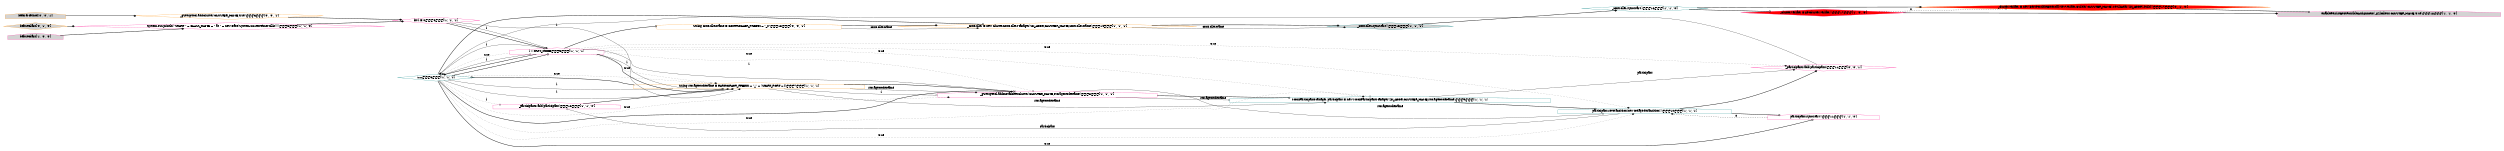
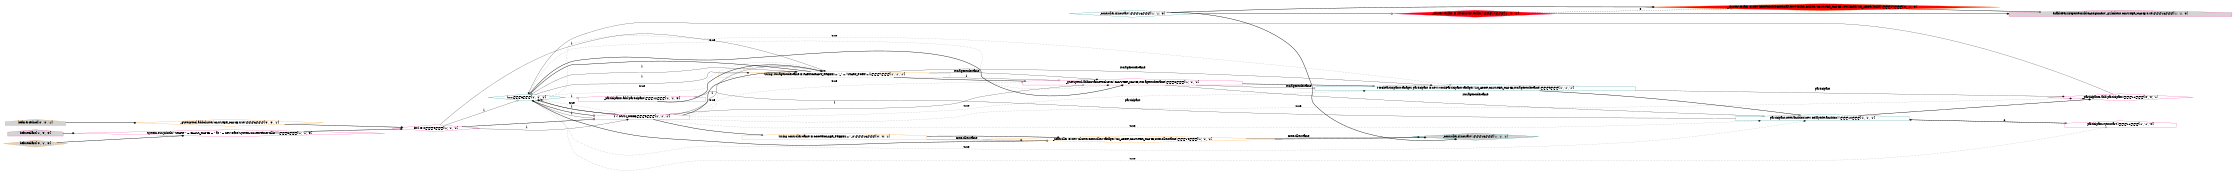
edge "_controller.syncStart()@@@15@@@['1', '1', '1']" -> "_controller.syncStart()@@@16@@@['1', '1', '0']": reversed
edge "int i = 0@@@4@@@['1', '1', '1']" -> "i++@@@6@@@['1', '1', '1']": added, label "i"
edge "i++@@@6@@@['1', '1', '1']" -> "participant.syncStart()@@@11@@@['1', '1', '0']": style bold -> dotted
